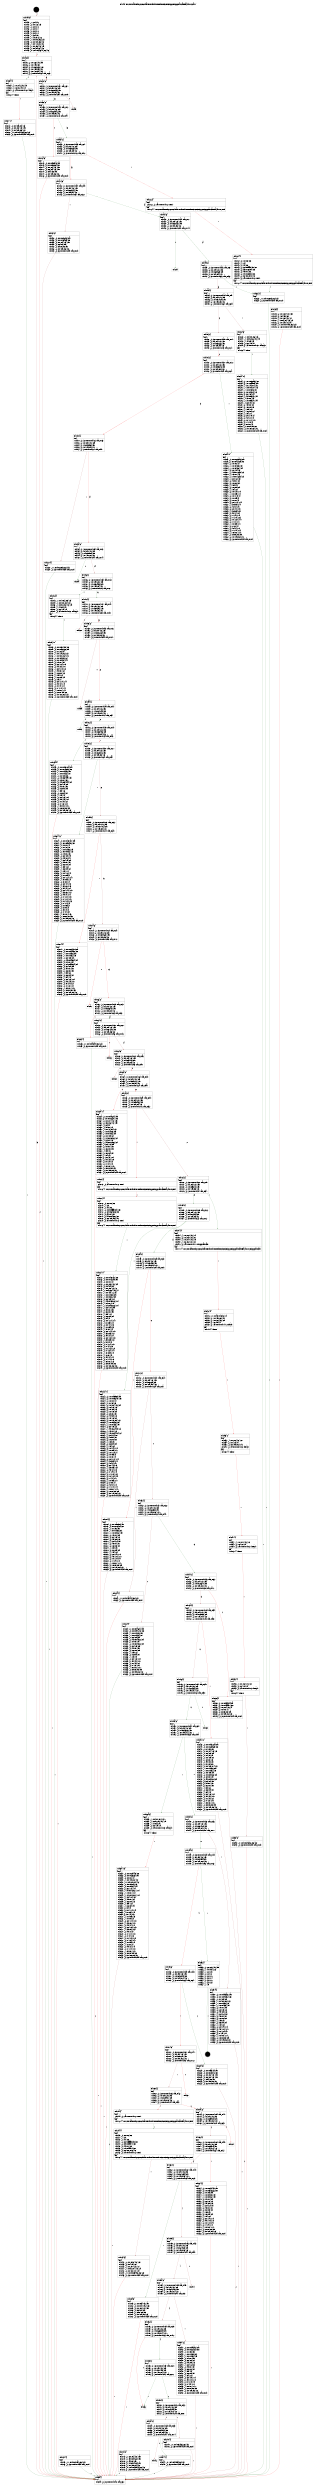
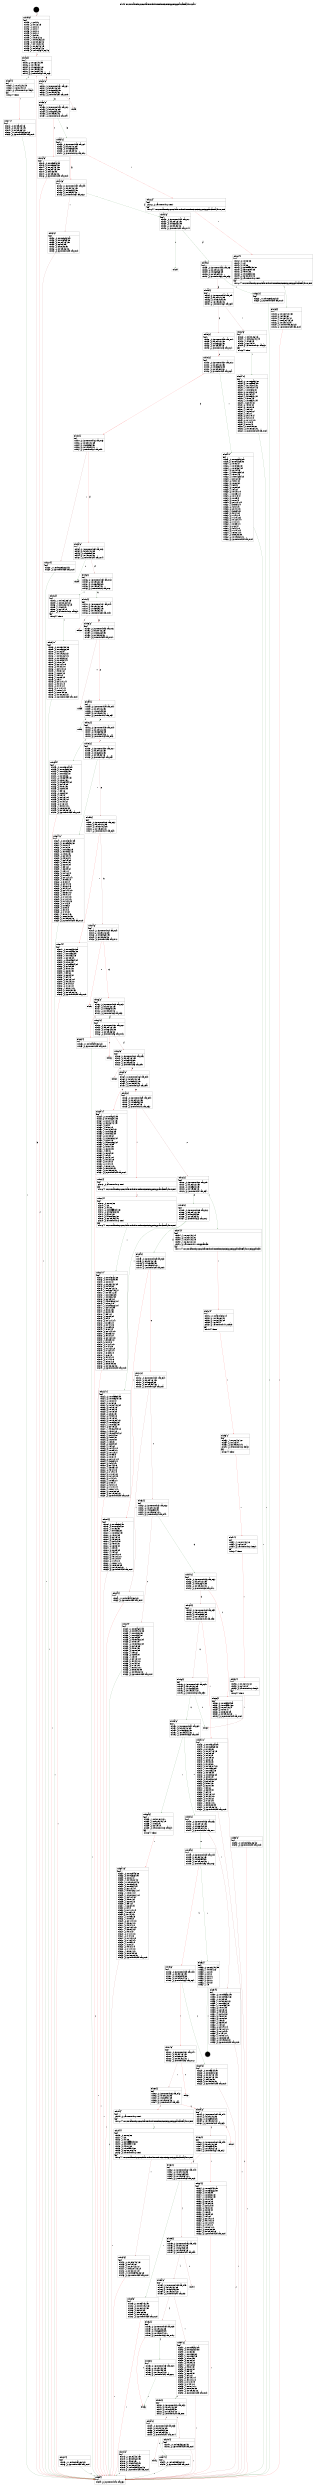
edge "0x40218d [40]" -> "0x402525 [15]": now "0x40218d [40]" -> "0x4021b5 [35]"
edge "0x402953 [12]" -> "0x40295f [15]": now "0x402953 [12]" -> "0x401f6e"
edge "0x401ef2 [28]" -> "0x401f0e [28]": now "0x402991 [86]" -> "0x401f0e [28]"
